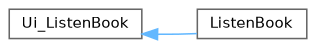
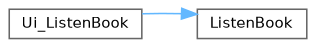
edge "ListenBook" -> "Ui_ListenBook": reversed
